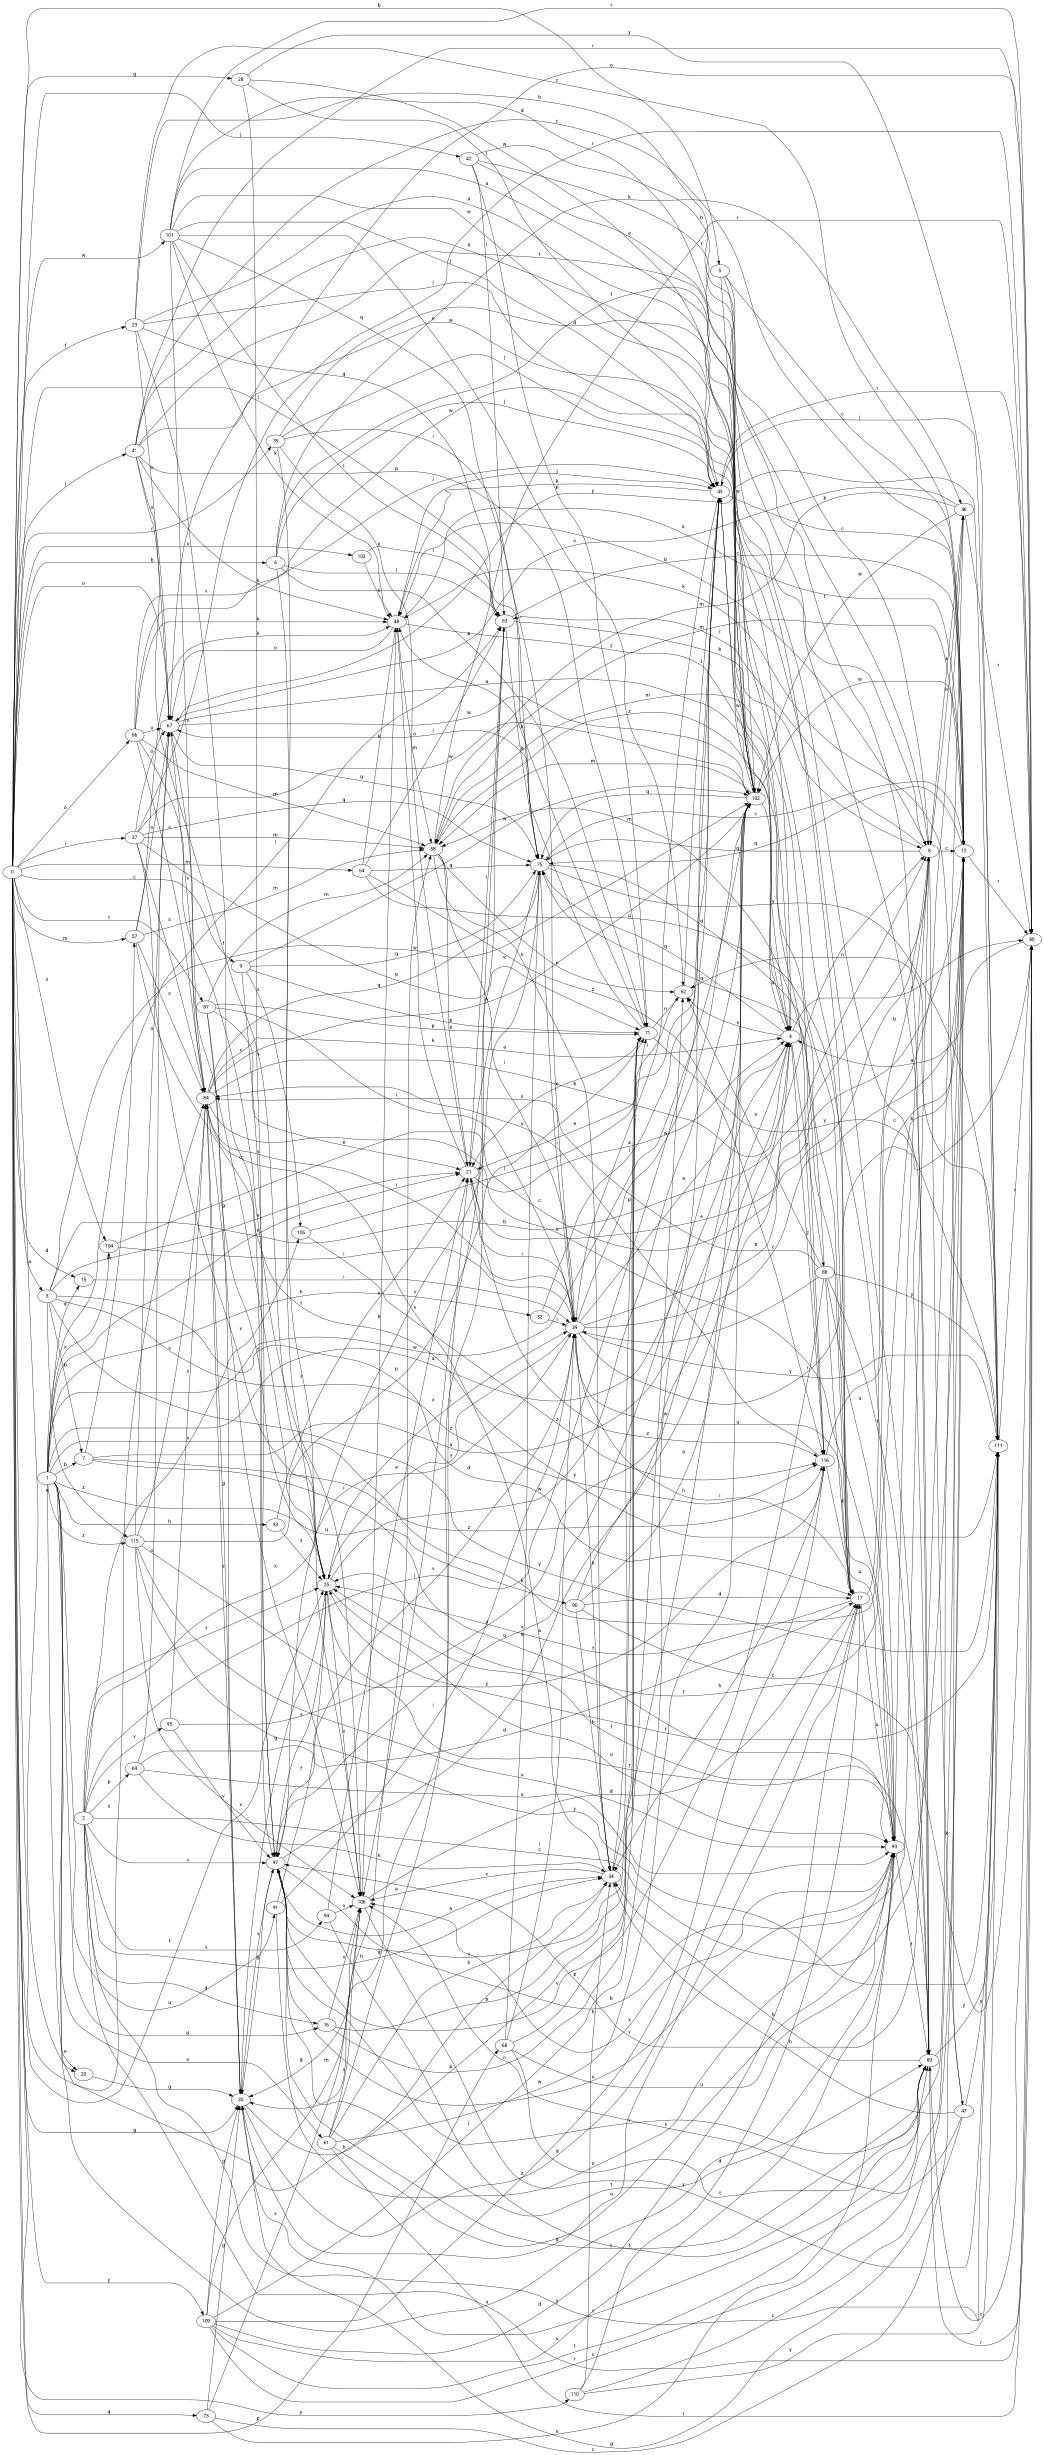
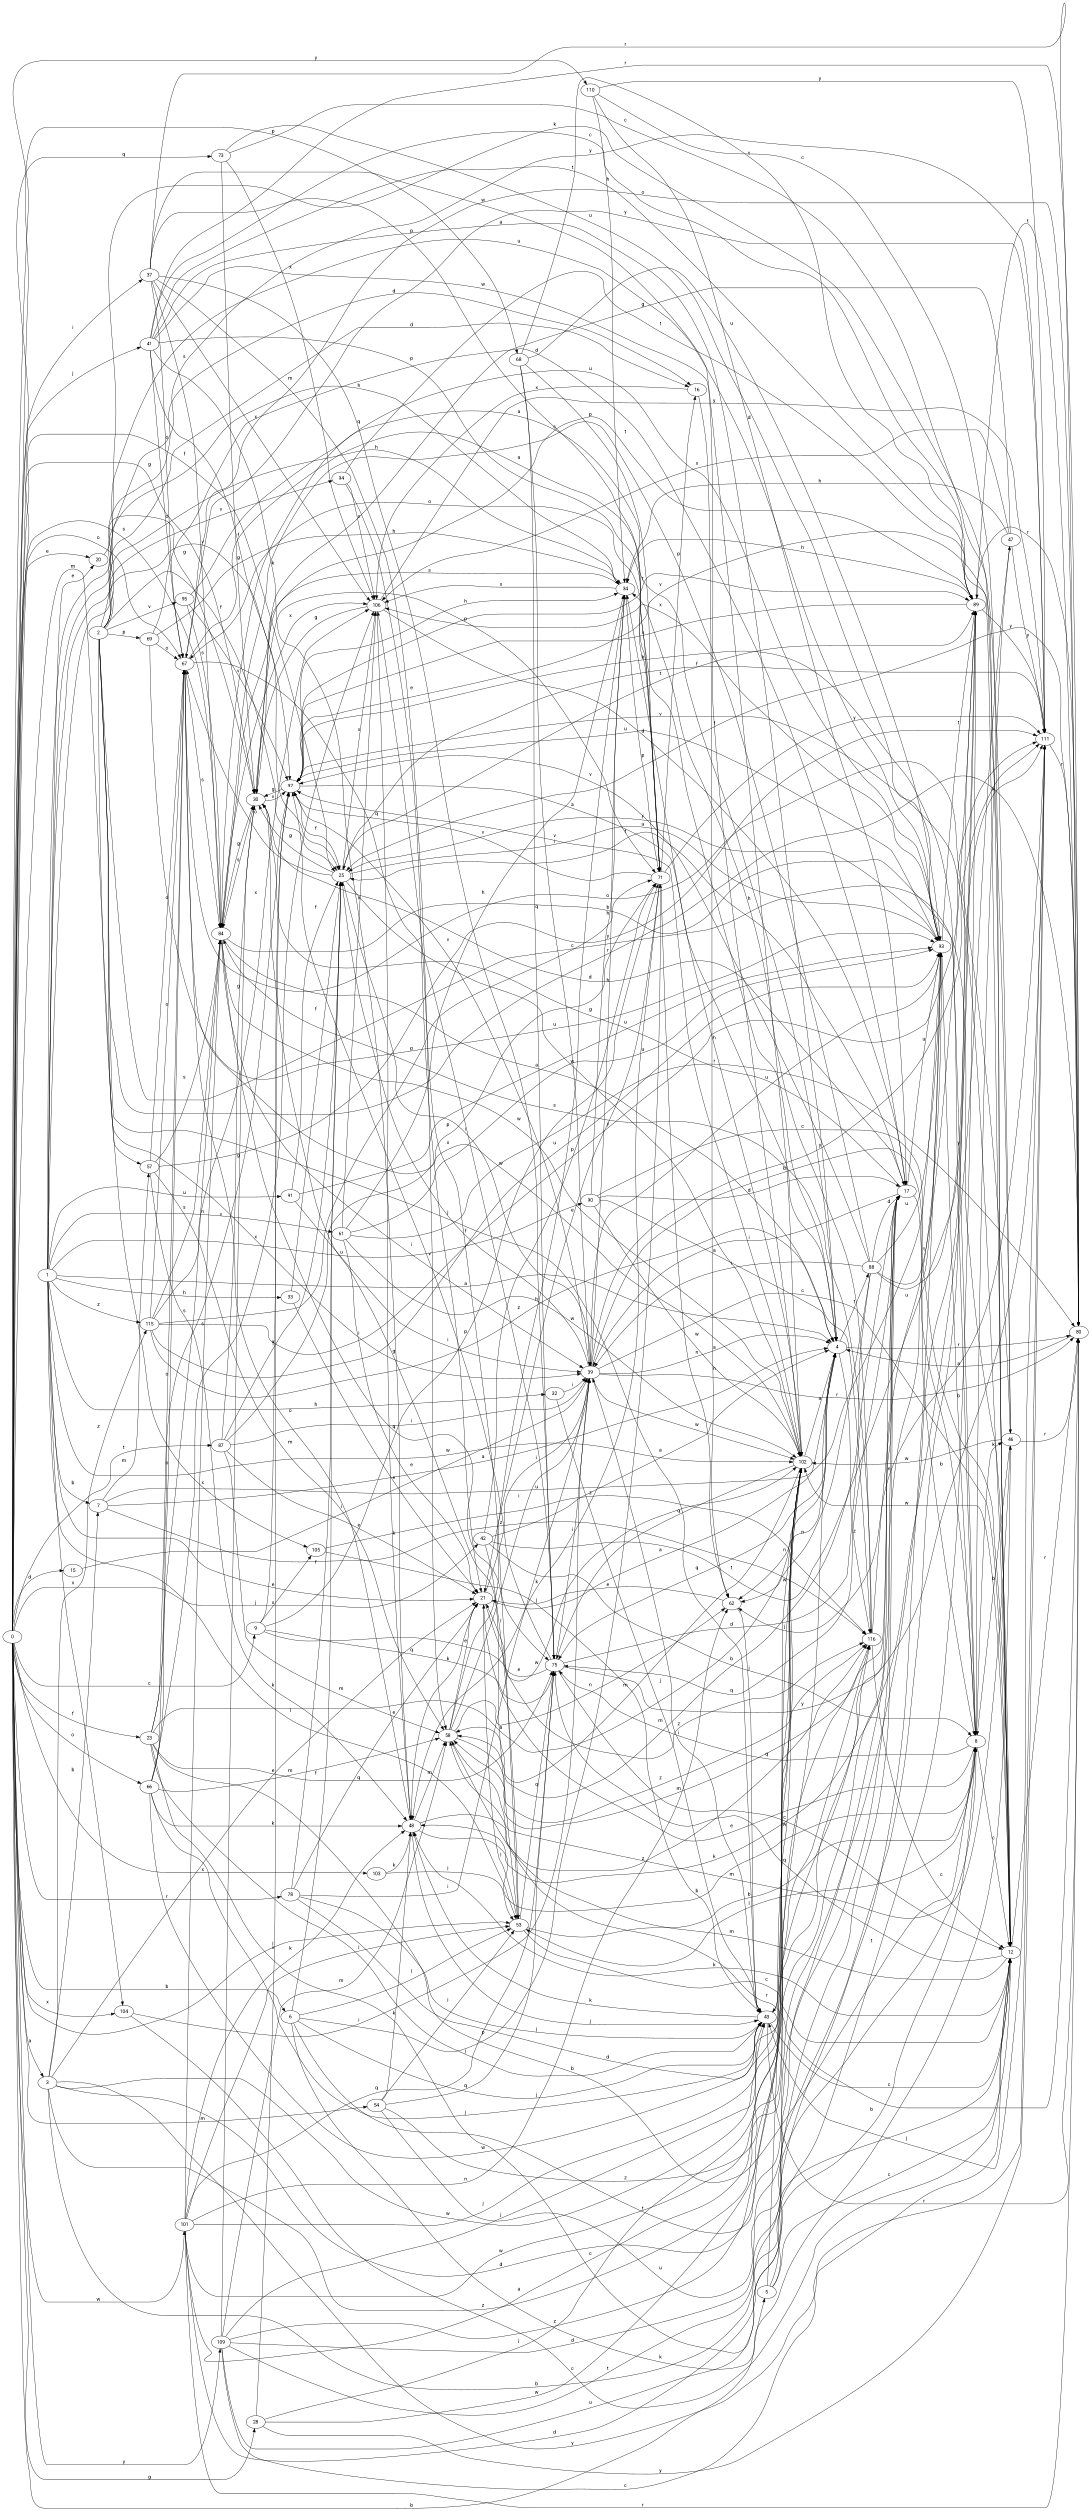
edge "1" -> "15": removed, label "d"
edge "16" -> "71": reversed
